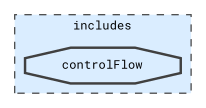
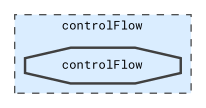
cluster "includes": label "includes" -> "controlFlow"
